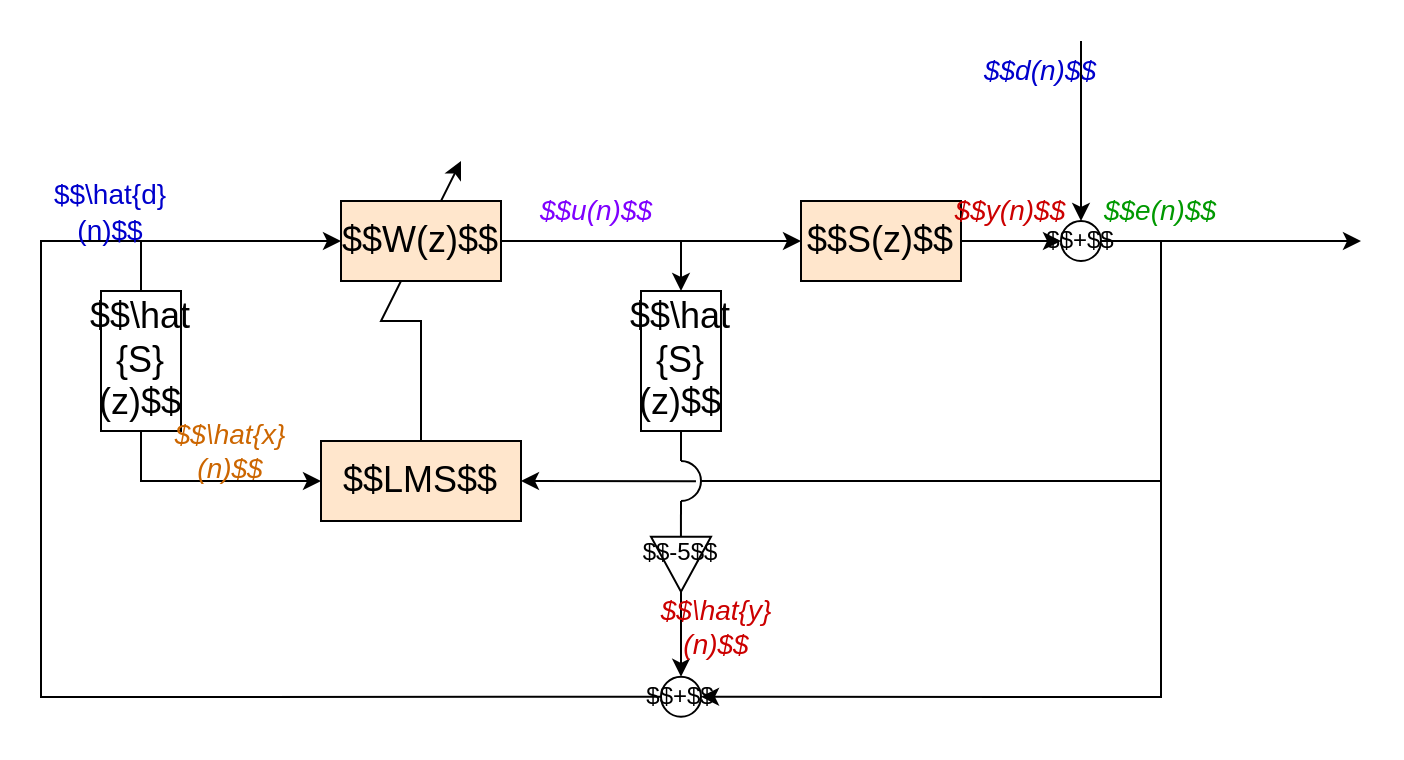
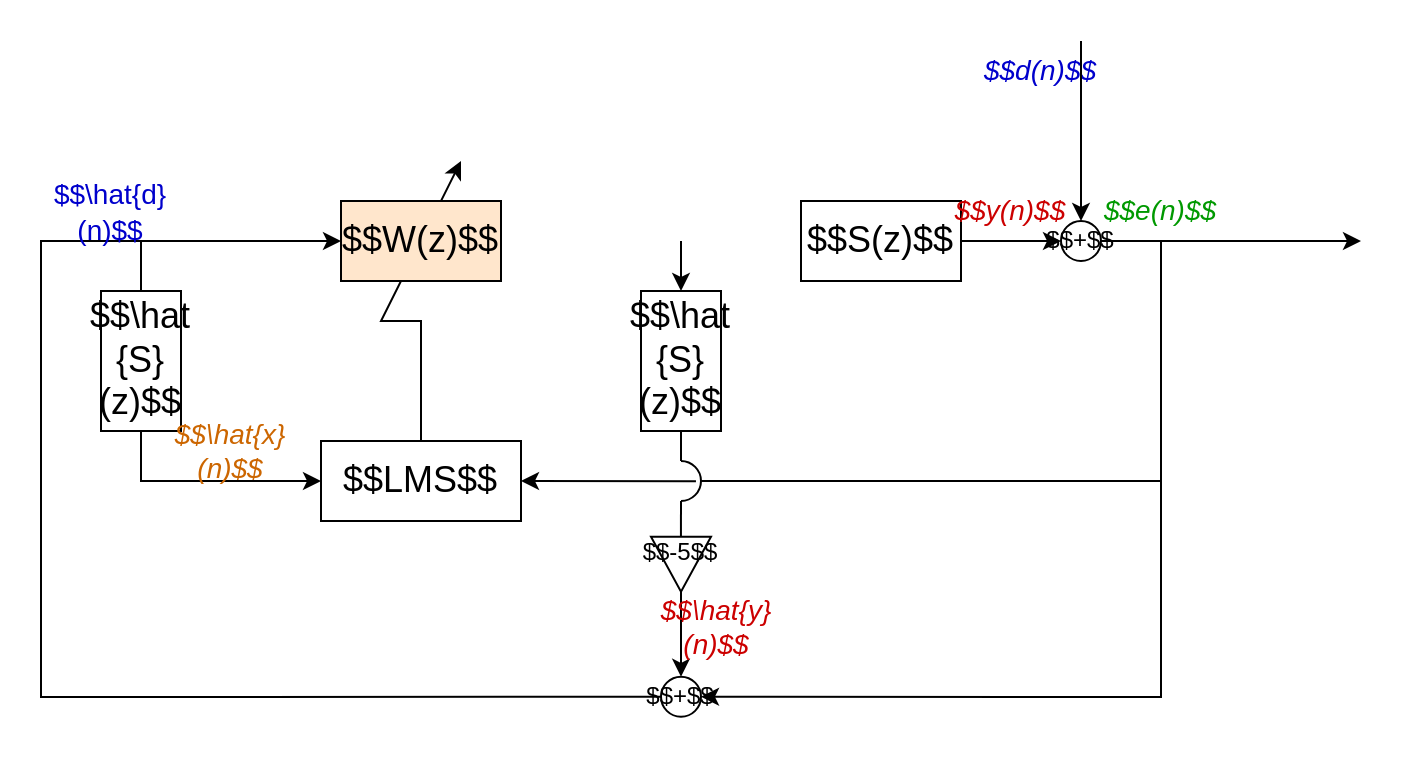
node "$$u(n)$$": removed
edge "$$W(z)$$" -> "$$S(z)$$": removed
node "$$S(z)$$": fillcolor #ffe6cc -> #ffffff
node "$$LMS$$": fillcolor #ffe6cc -> #ffffff
